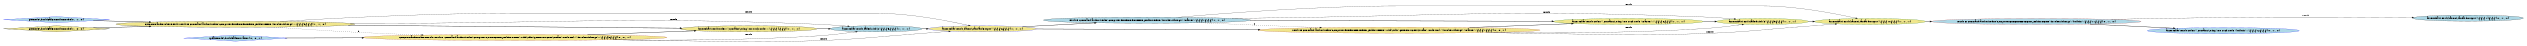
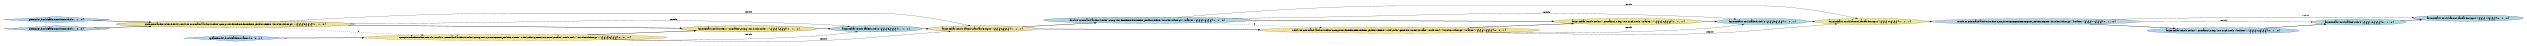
node "assertThat(result,failedWith(3))@@@9@@@['1', '1', '1']": fillcolor khaki -> lightblue
node "assertThat(result,failedWith(3))@@@13@@@['0', '1', '0']": added
node "getNodeShouldFailForBuiltInNode['1', '0', '0']": fillcolor khaki -> lightblue
